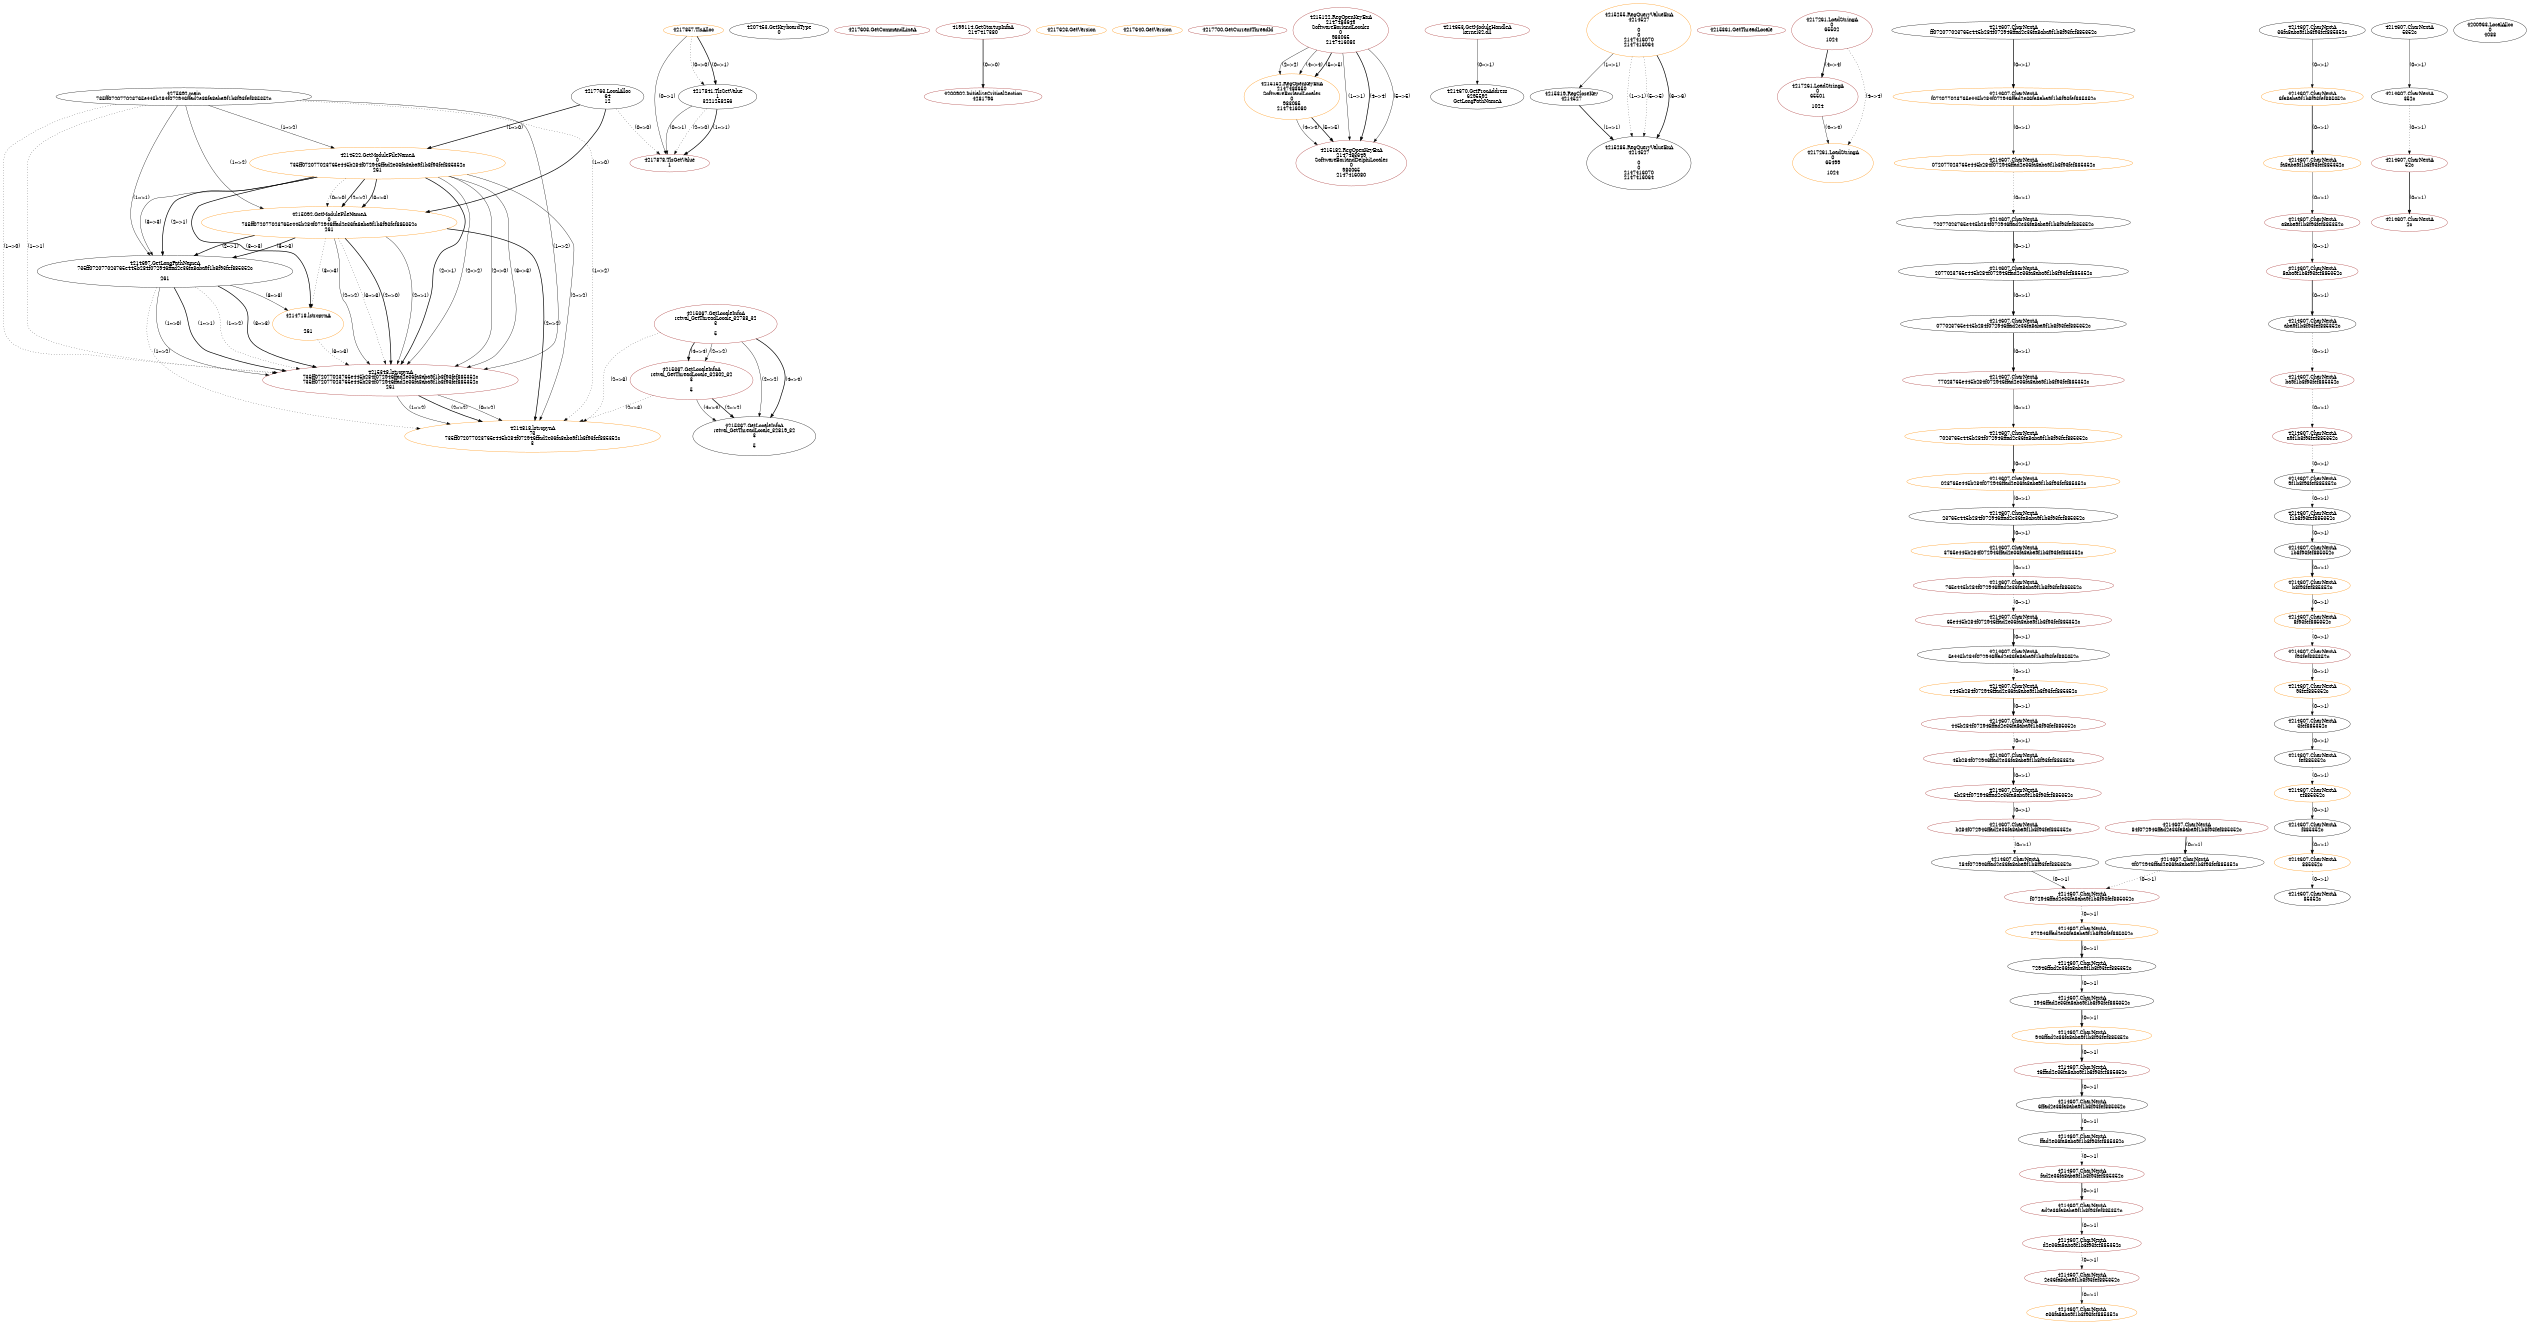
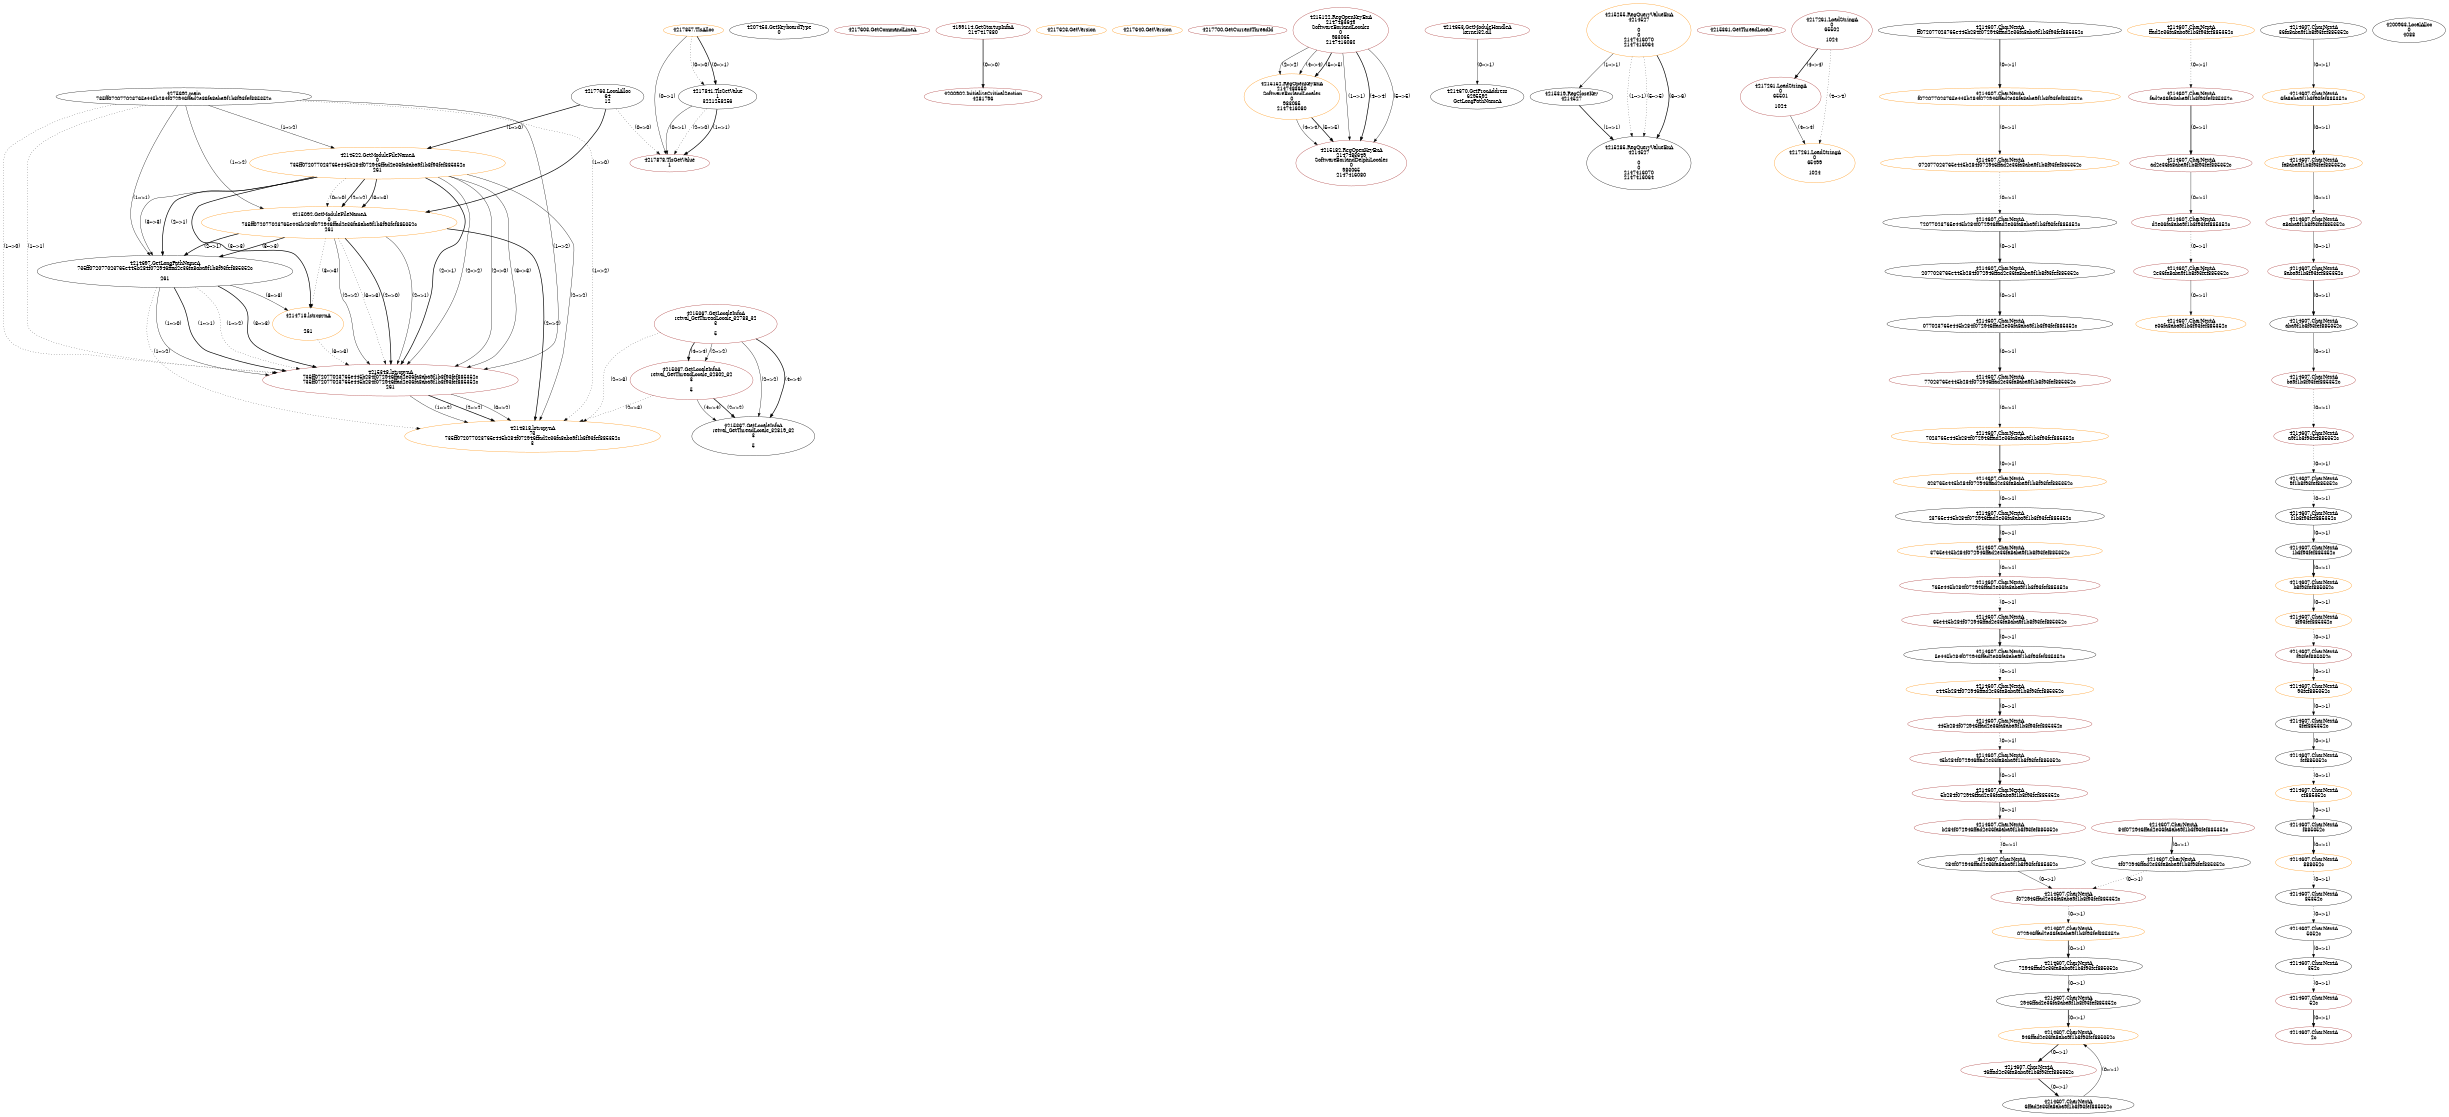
edge "4214607.CharNextA aba9f1b8f93fef885352c" -> "4214607.CharNextA ba9f1b8f93fef885352c": style dotted -> solid
node "4214607.CharNextA 885352c": label "4214607.CharNextA 885352c" -> "4214607.CharNextA 888352c"
edge "4214607.CharNextA 85352c" -> "4214607.CharNextA 5352c": added, label "(0-->1)"
edge "4214607.CharNextA 6ffad2e36fa8aba9f1b8f93fef885352c" -> "4214607.CharNextA ffad2e36fa8aba9f1b8f93fef885352c": now "4214607.CharNextA 6ffad2e36fa8aba9f1b8f93fef885352c" -> "4214607.CharNextA 946ffad2e36fa8aba9f1b8f93fef885352c"
node "4214607.CharNextA ffad2e36fa8aba9f1b8f93fef885352c": color black -> darkorange
